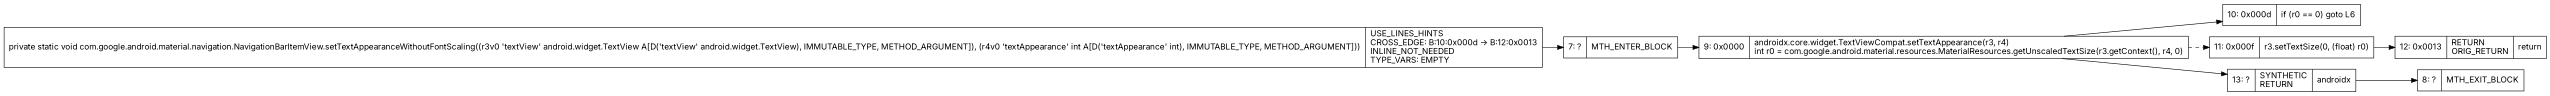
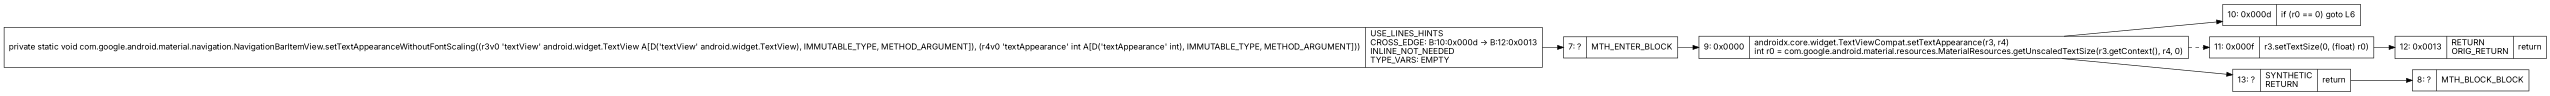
node "13: ?": text "androidx" -> "return"
node "8: ?": text "MTH_EXIT_BLOCK" -> "MTH_BLOCK_BLOCK"
